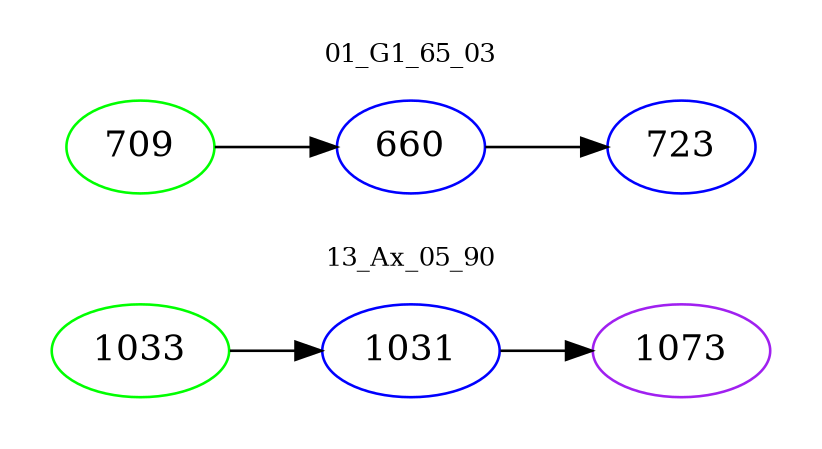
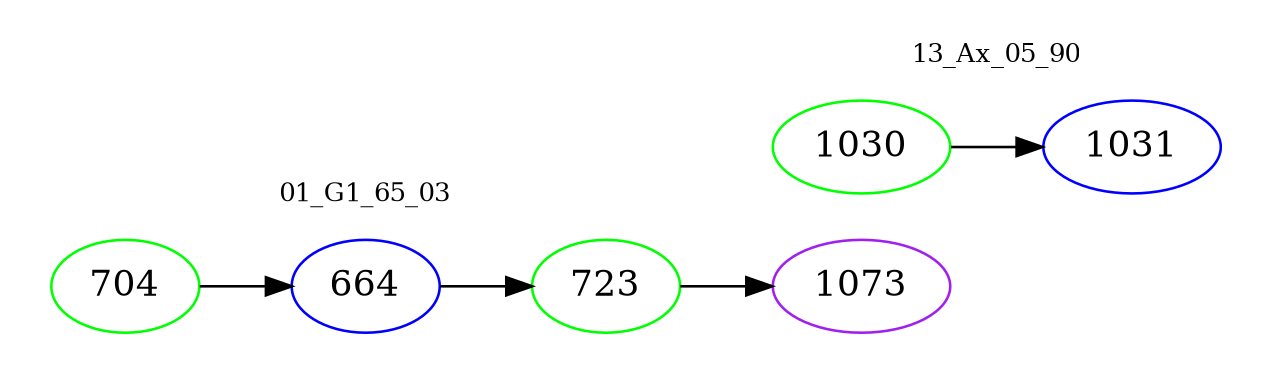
node "709": label "709" -> "704"
node "660": label "660" -> "664"
node "723": color blue -> green
node "1033": label "1033" -> "1030"
edge "1031" -> "1073": now "723" -> "1073"
